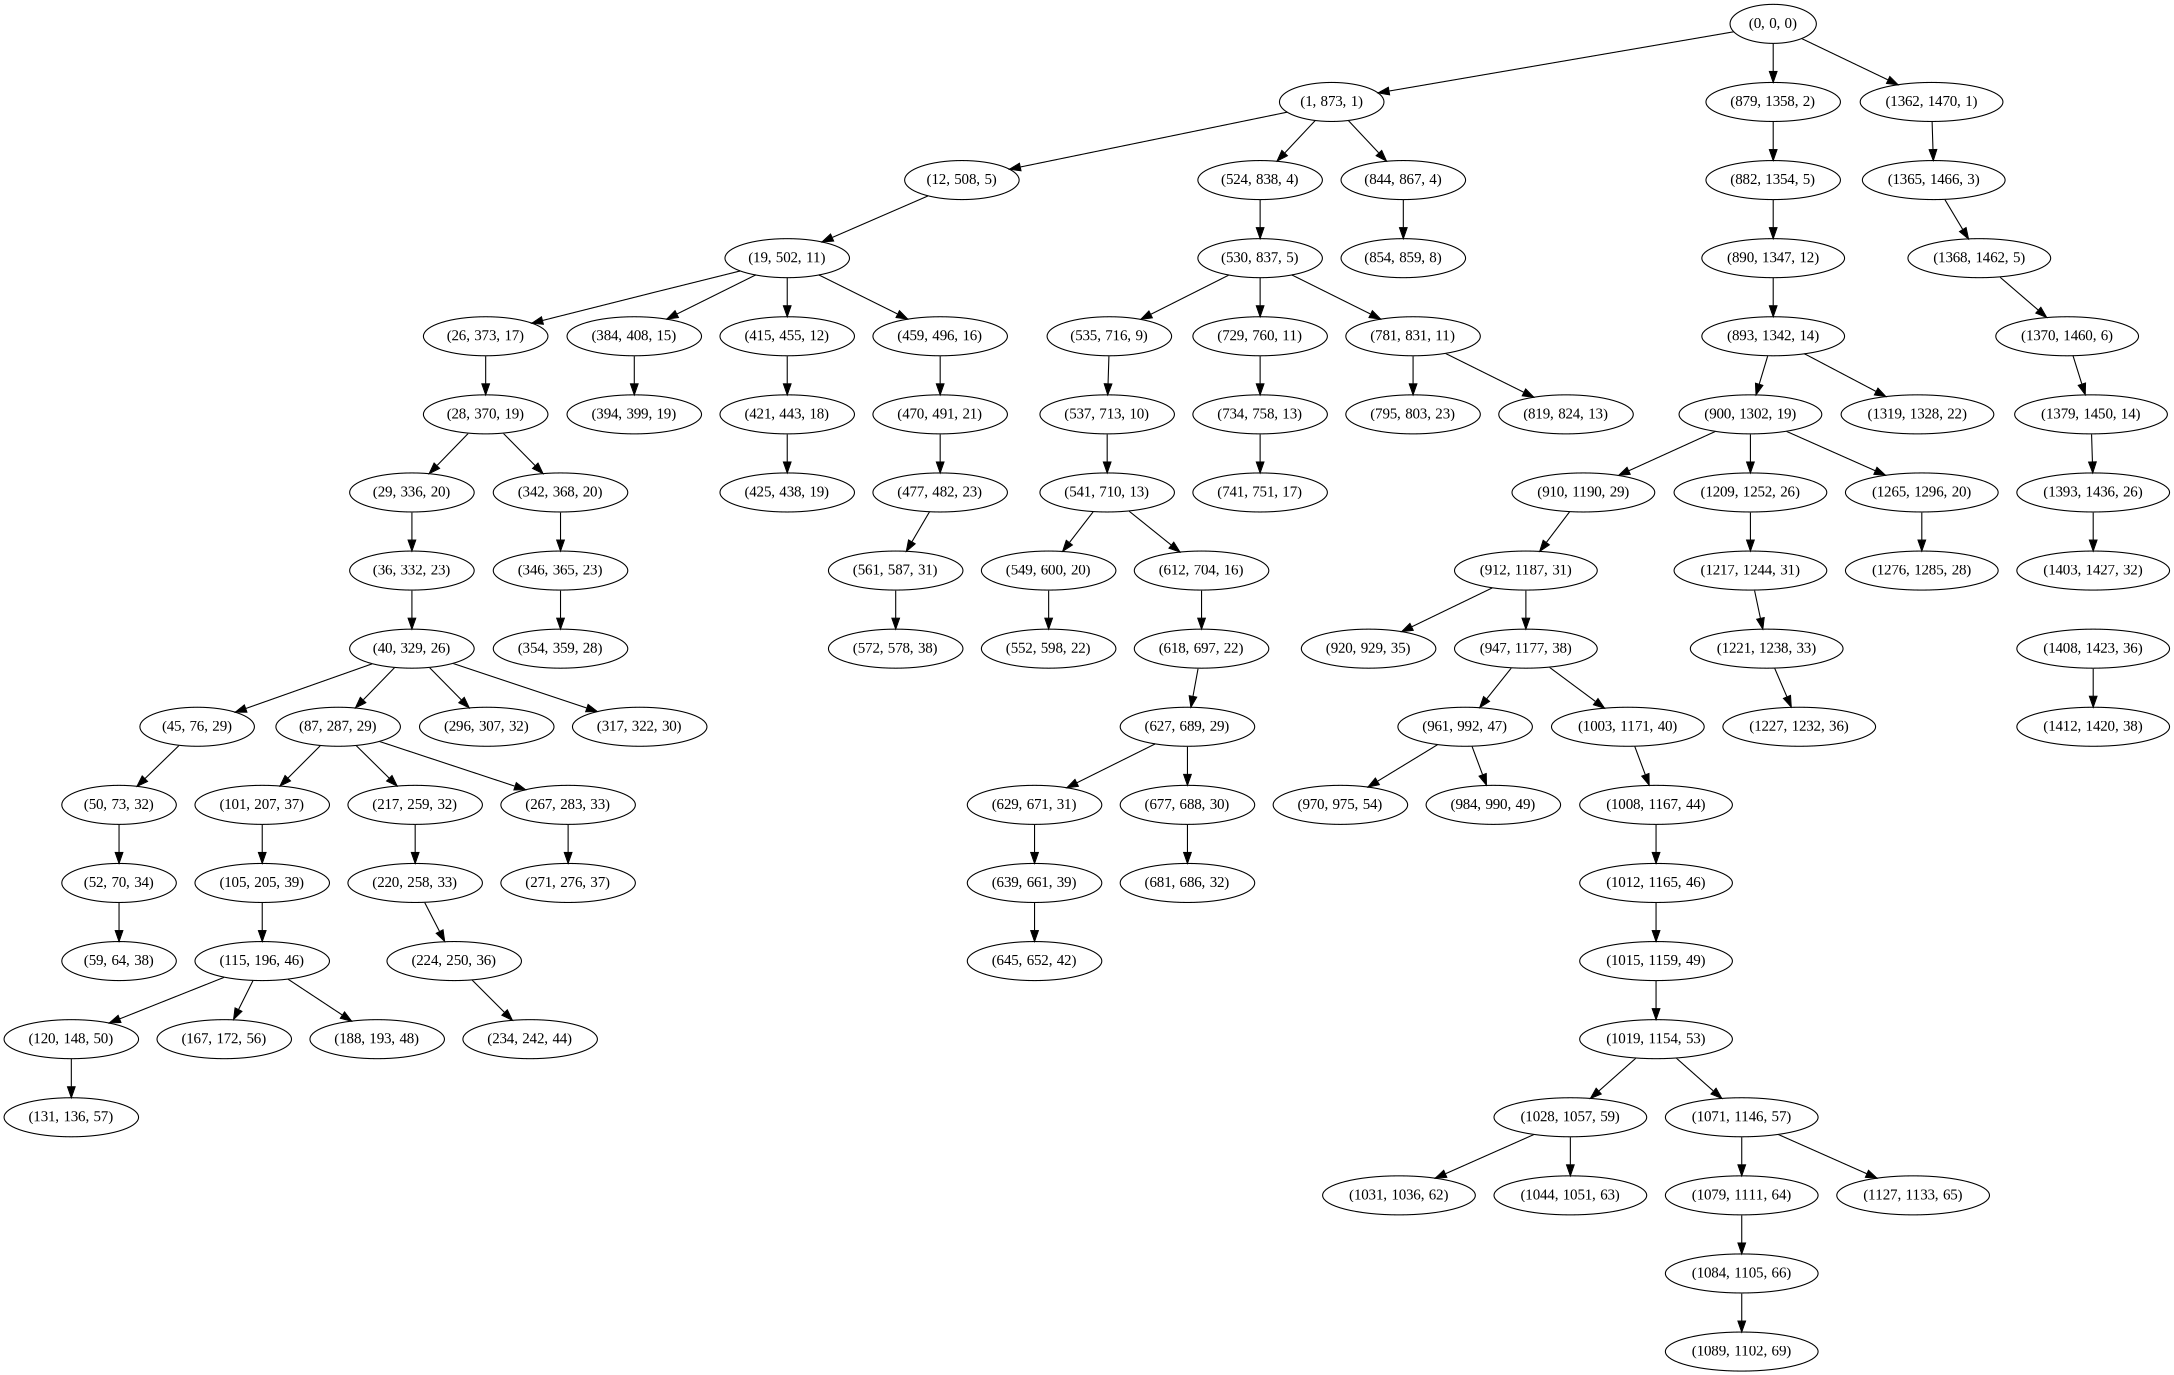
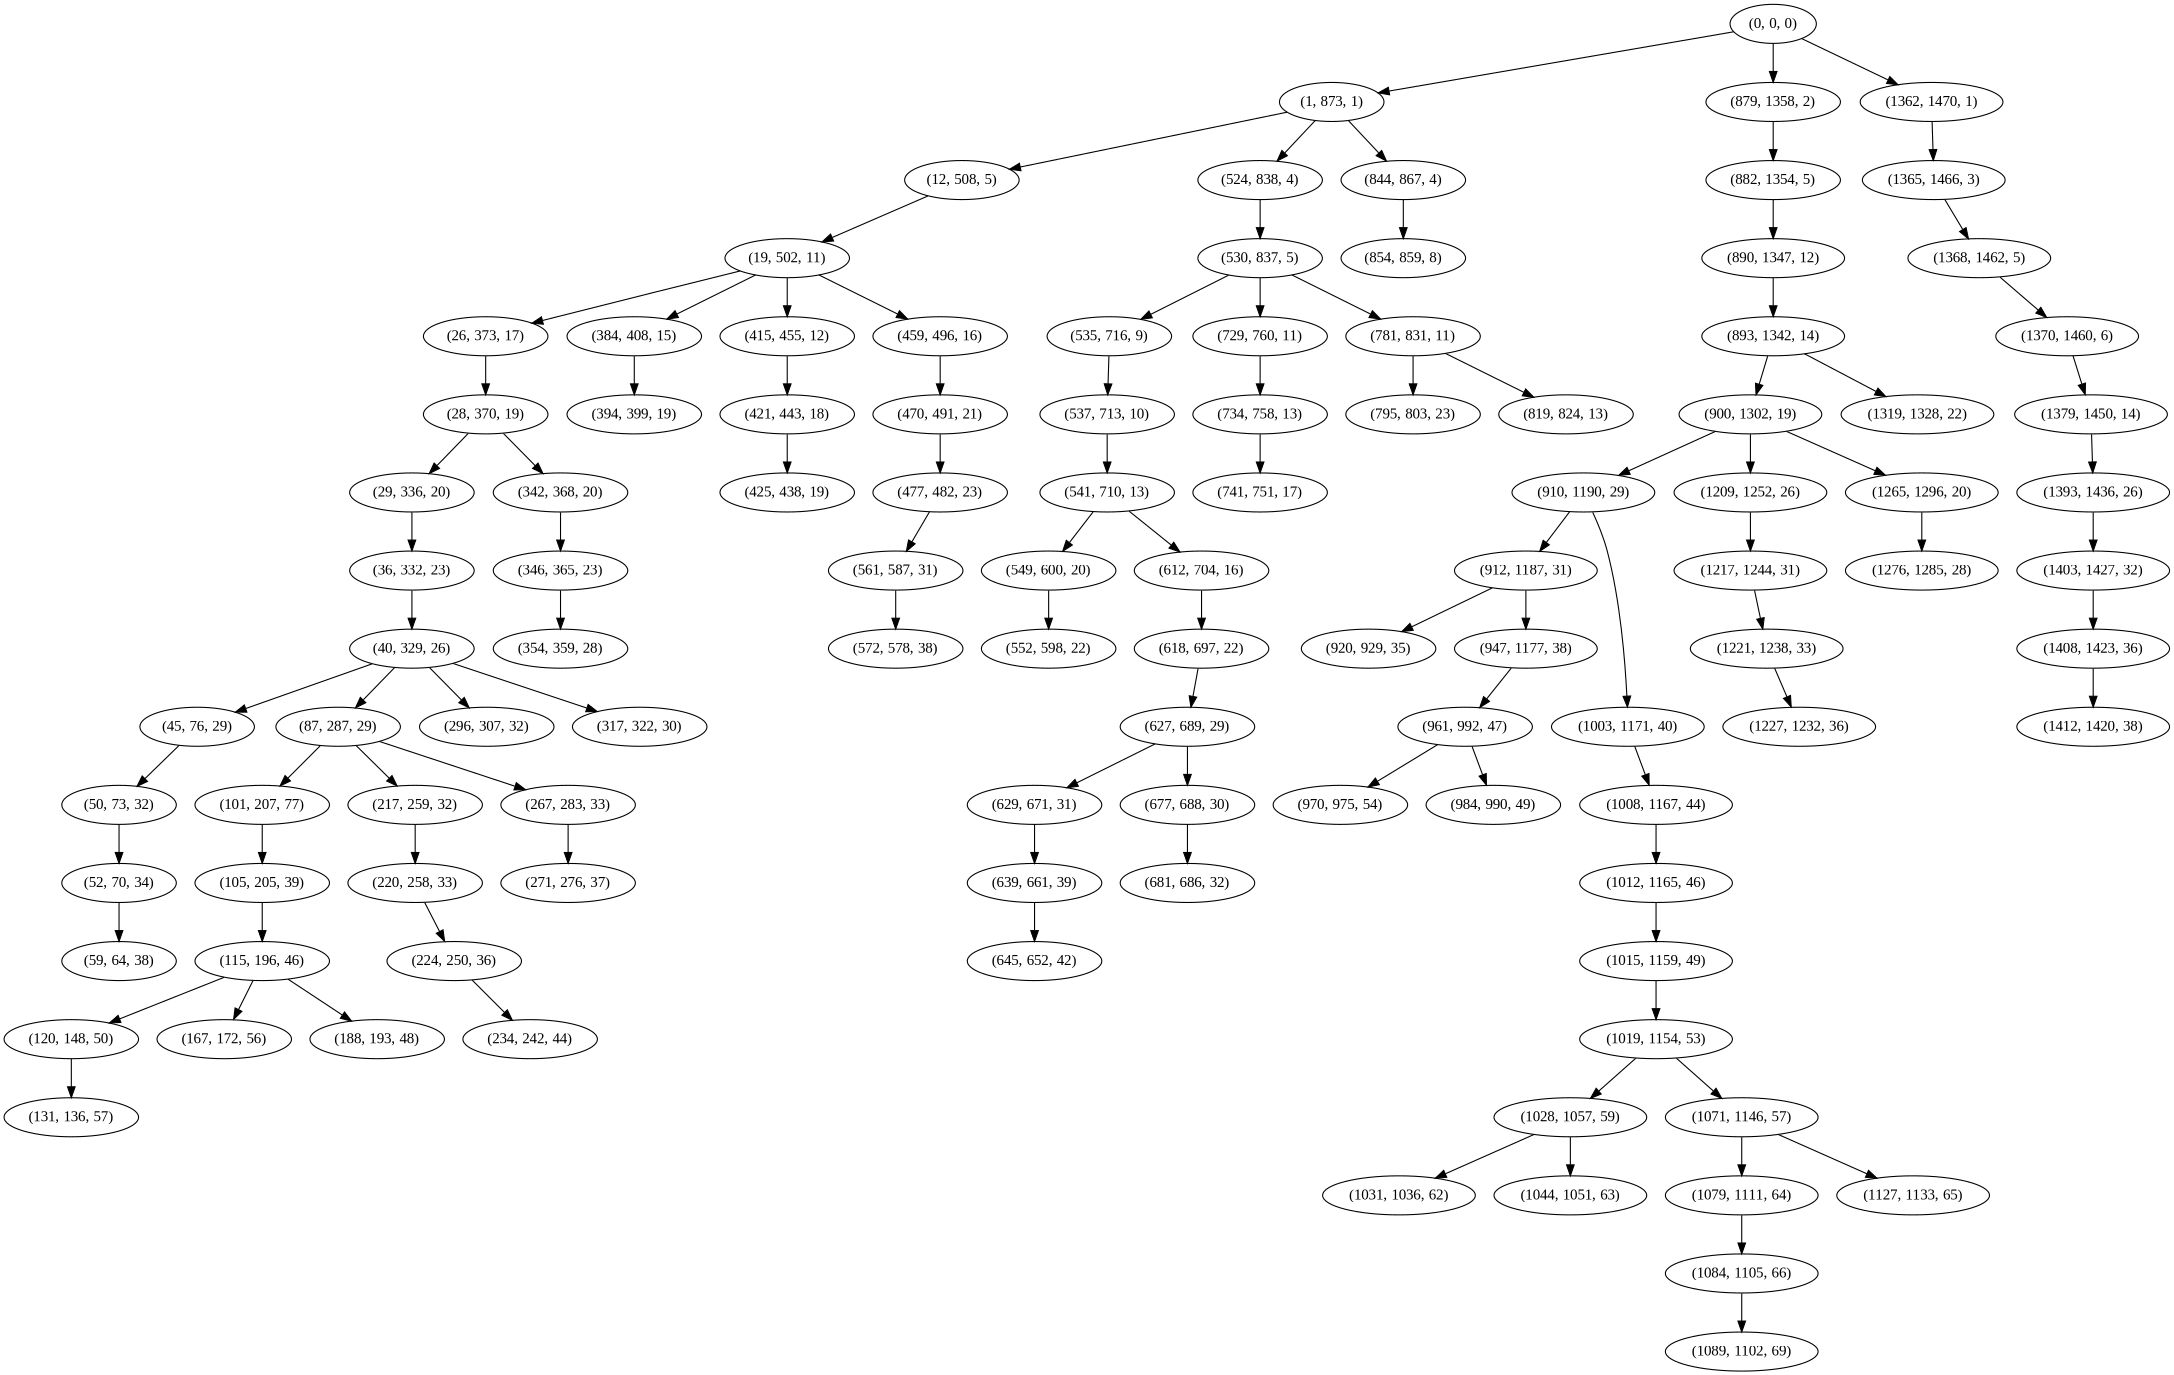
edge "(1403, 1427, 32)" -> "(1408, 1423, 36)": added
edge "(947, 1177, 38)" -> "(1003, 1171, 40)": now "(910, 1190, 29)" -> "(1003, 1171, 40)"
node "(101, 207, 37)": label "(101, 207, 37)" -> "(101, 207, 77)"
